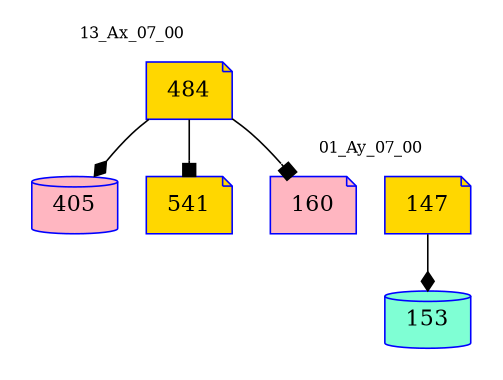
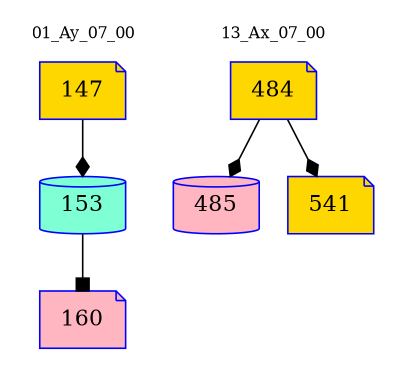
edge "484" -> "541": arrowhead box -> diamond
edge "484" -> "160": now "153" -> "160"
node "405": label "405" -> "485"
